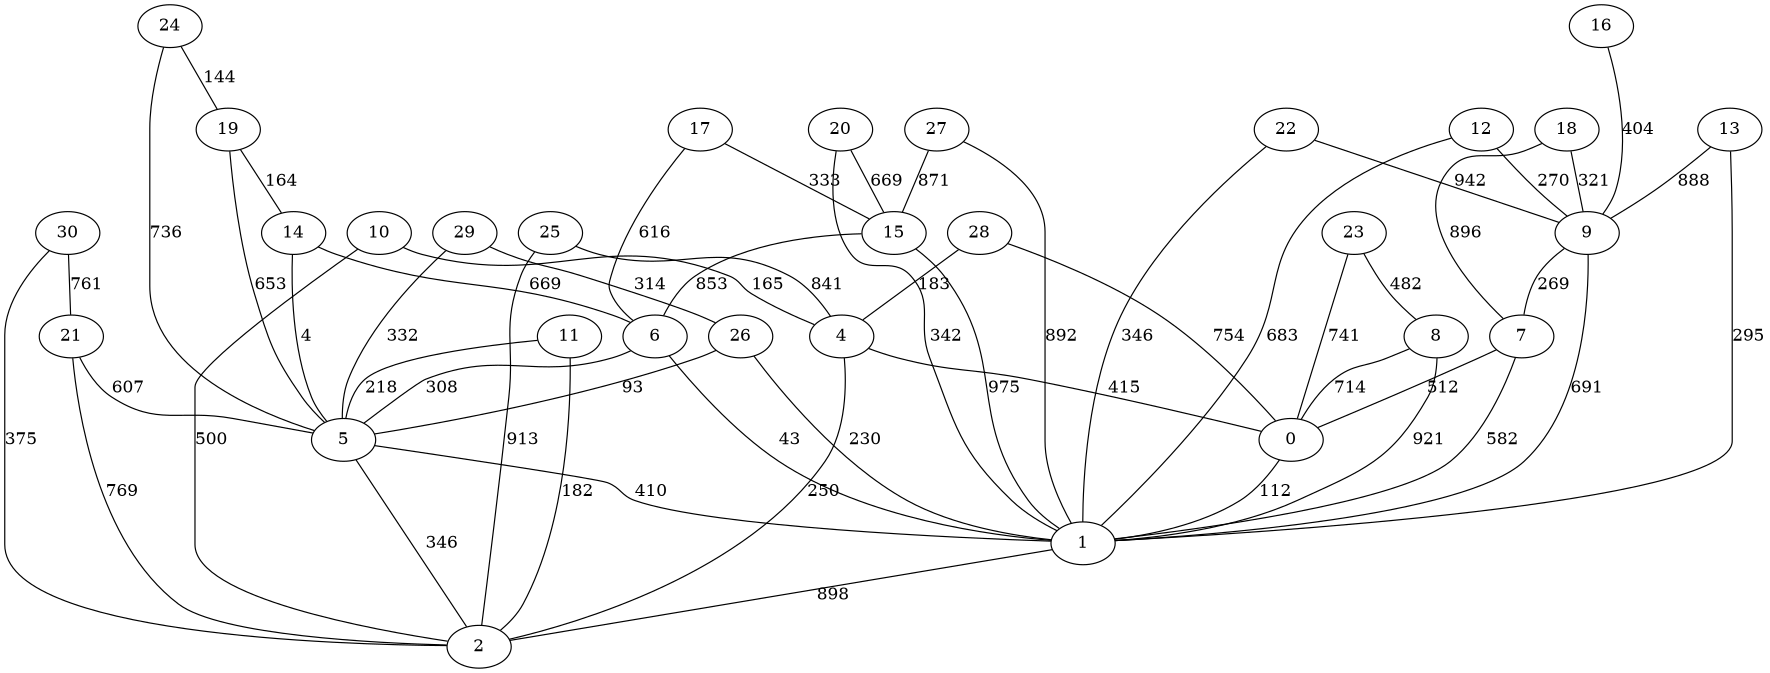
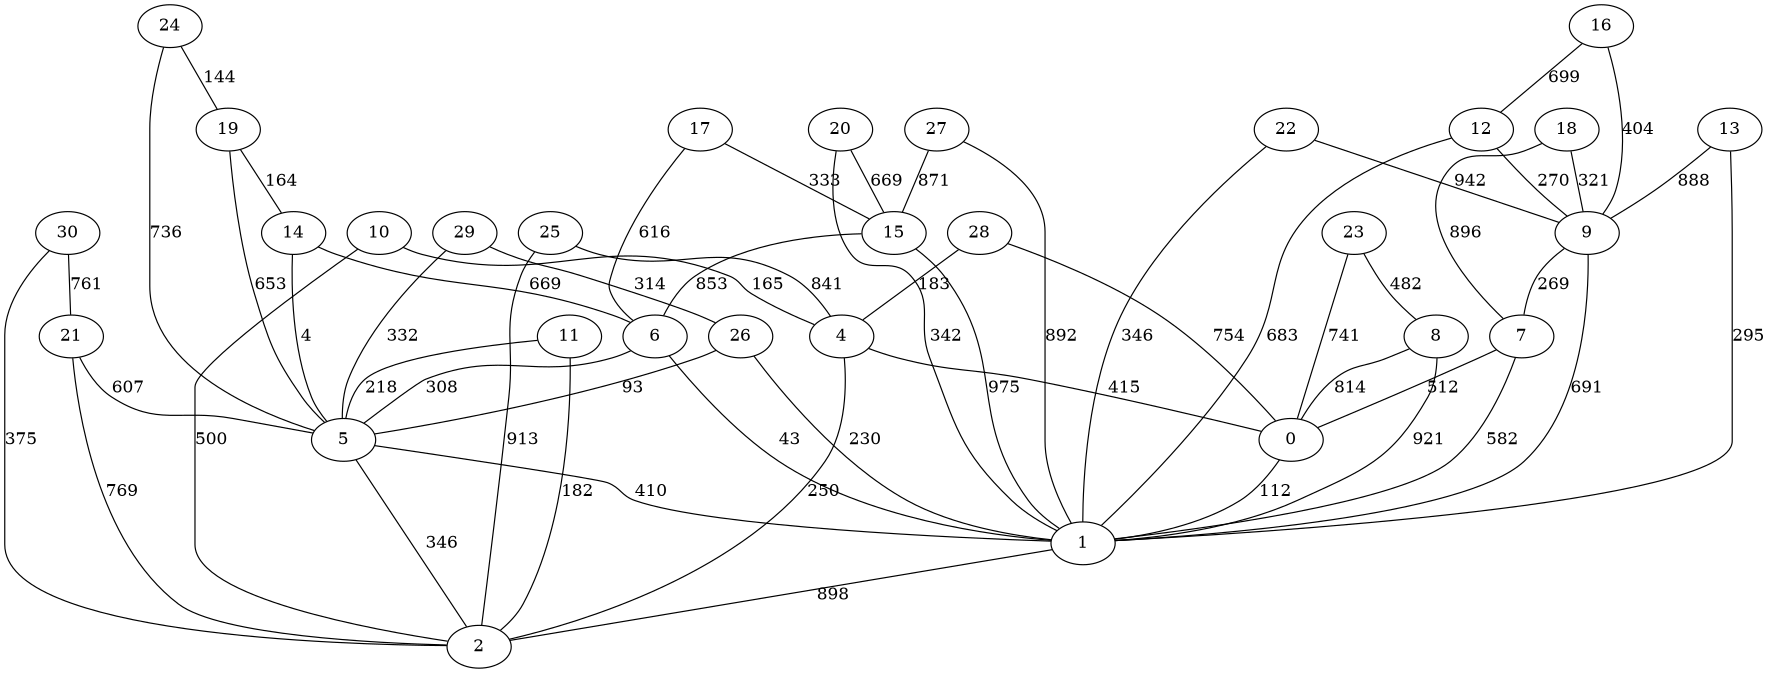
edge "16" -- "12": added, label "699"
edge "8" -- "0": label "714" -> "814"
